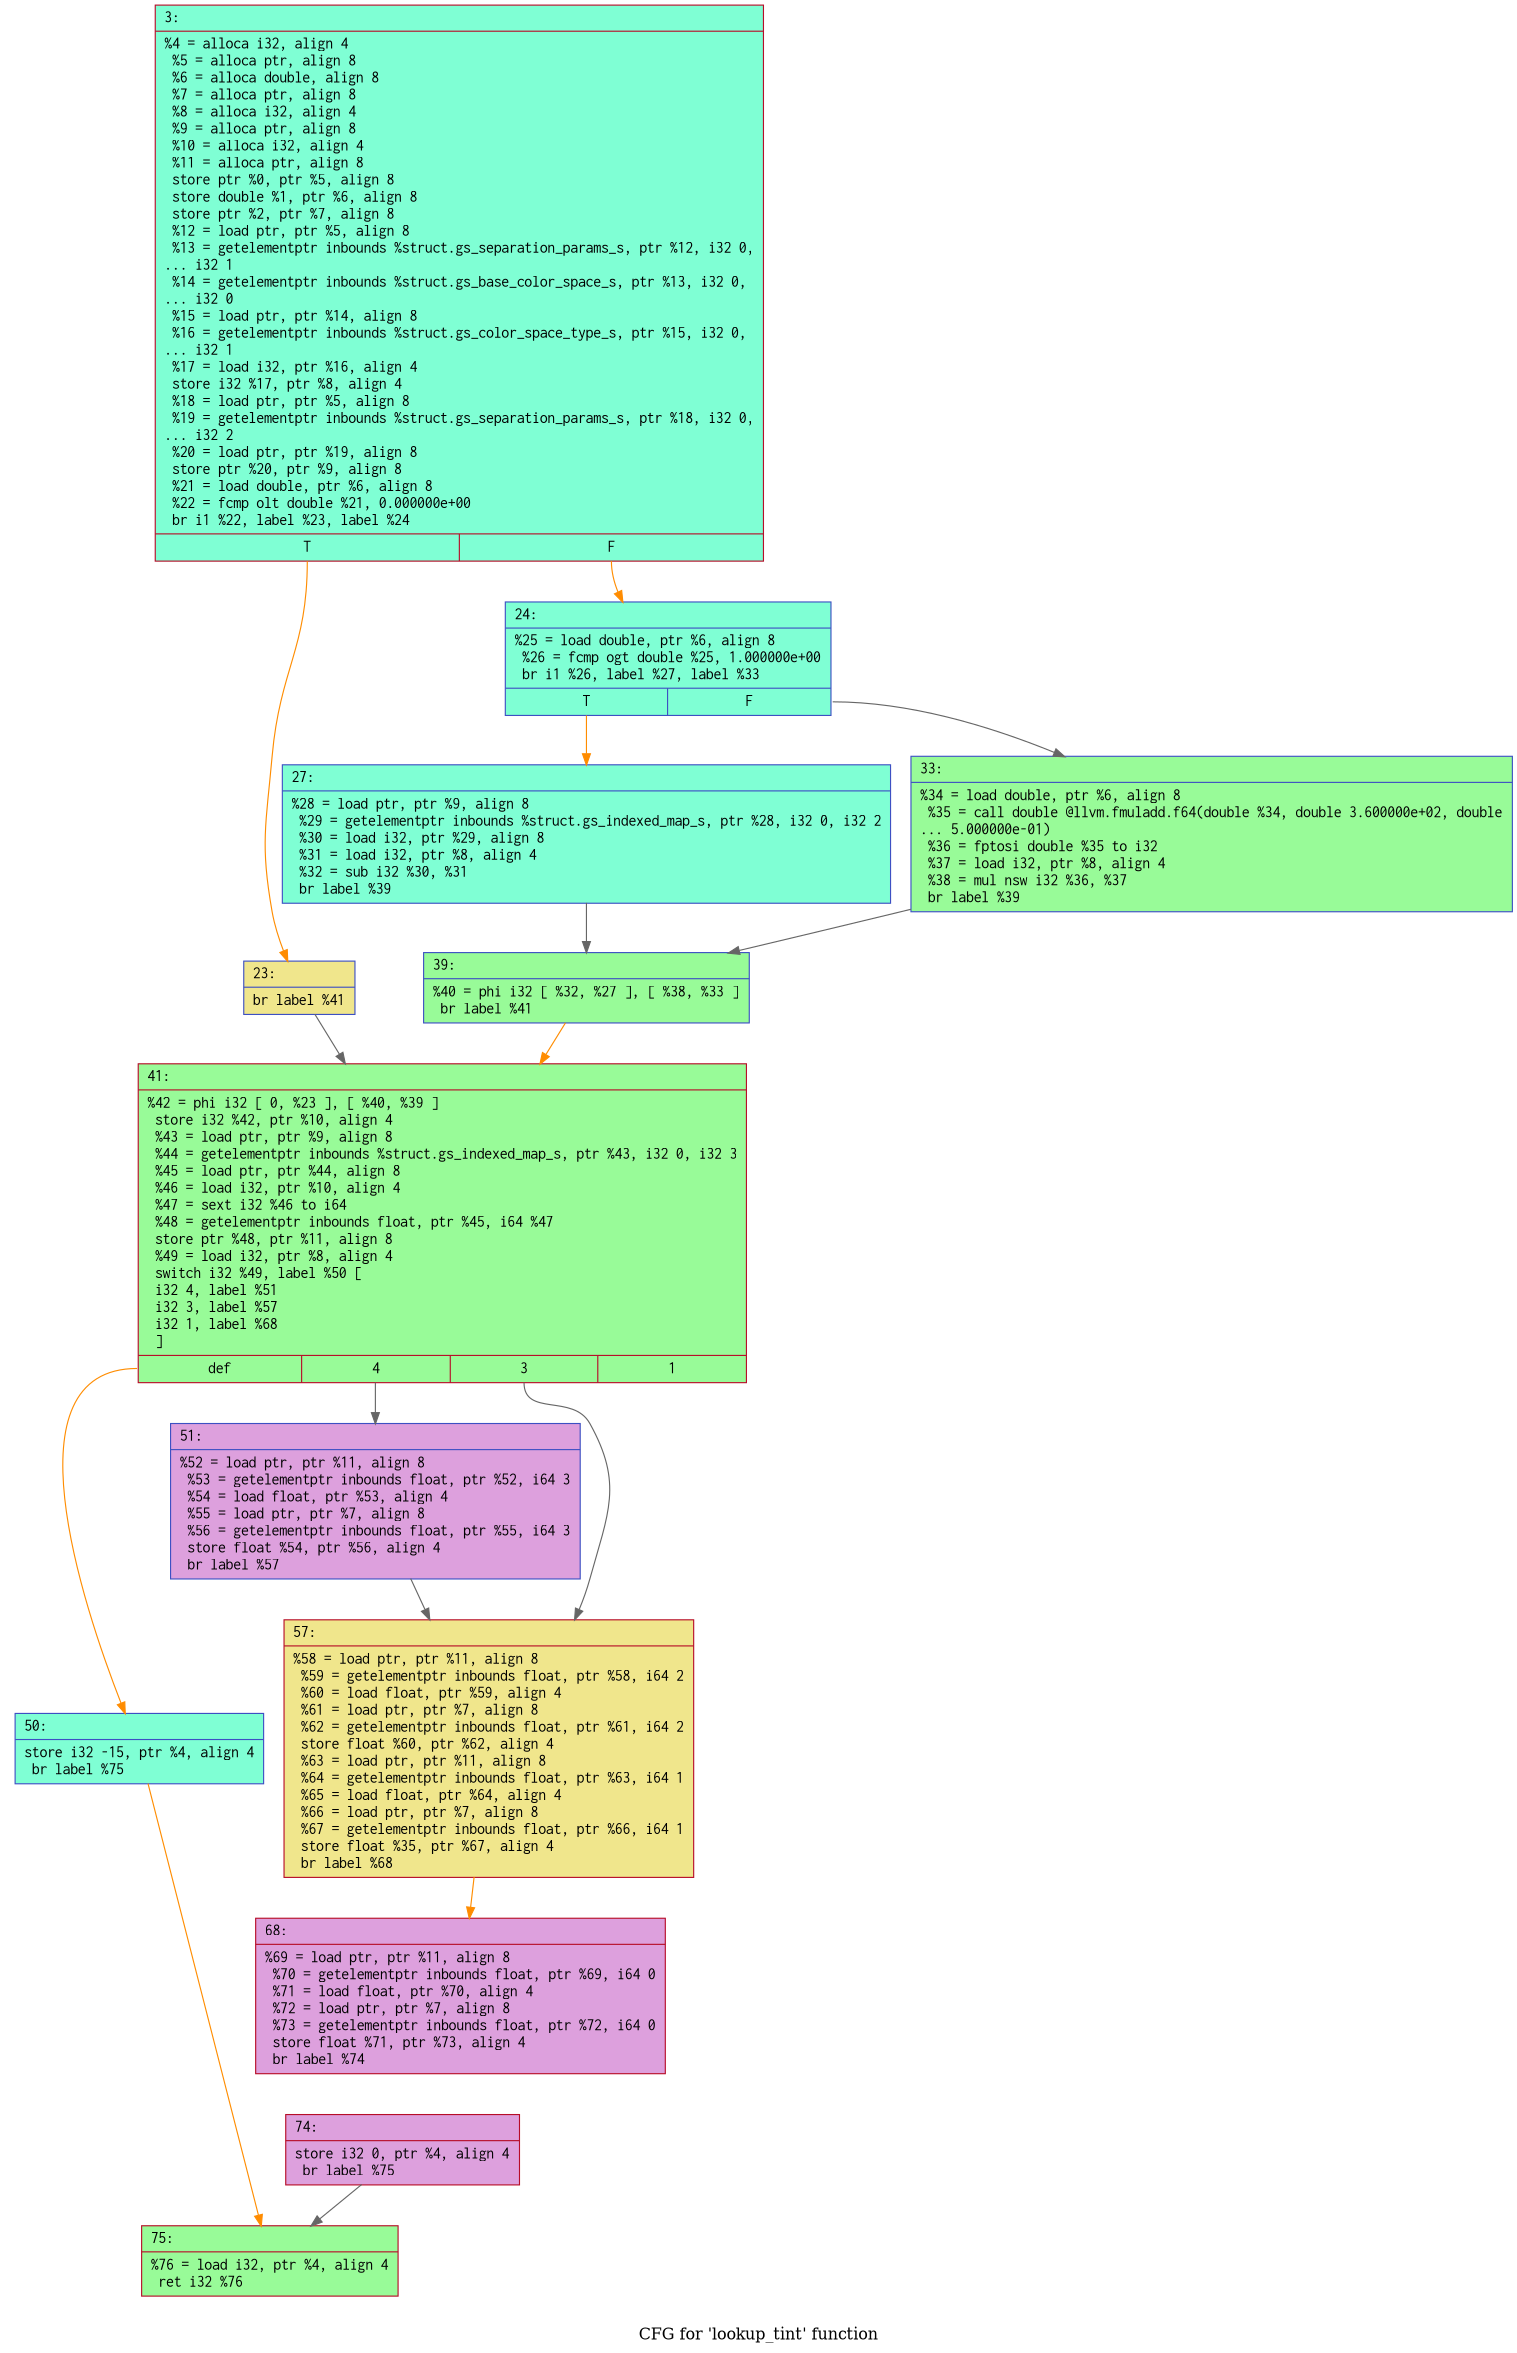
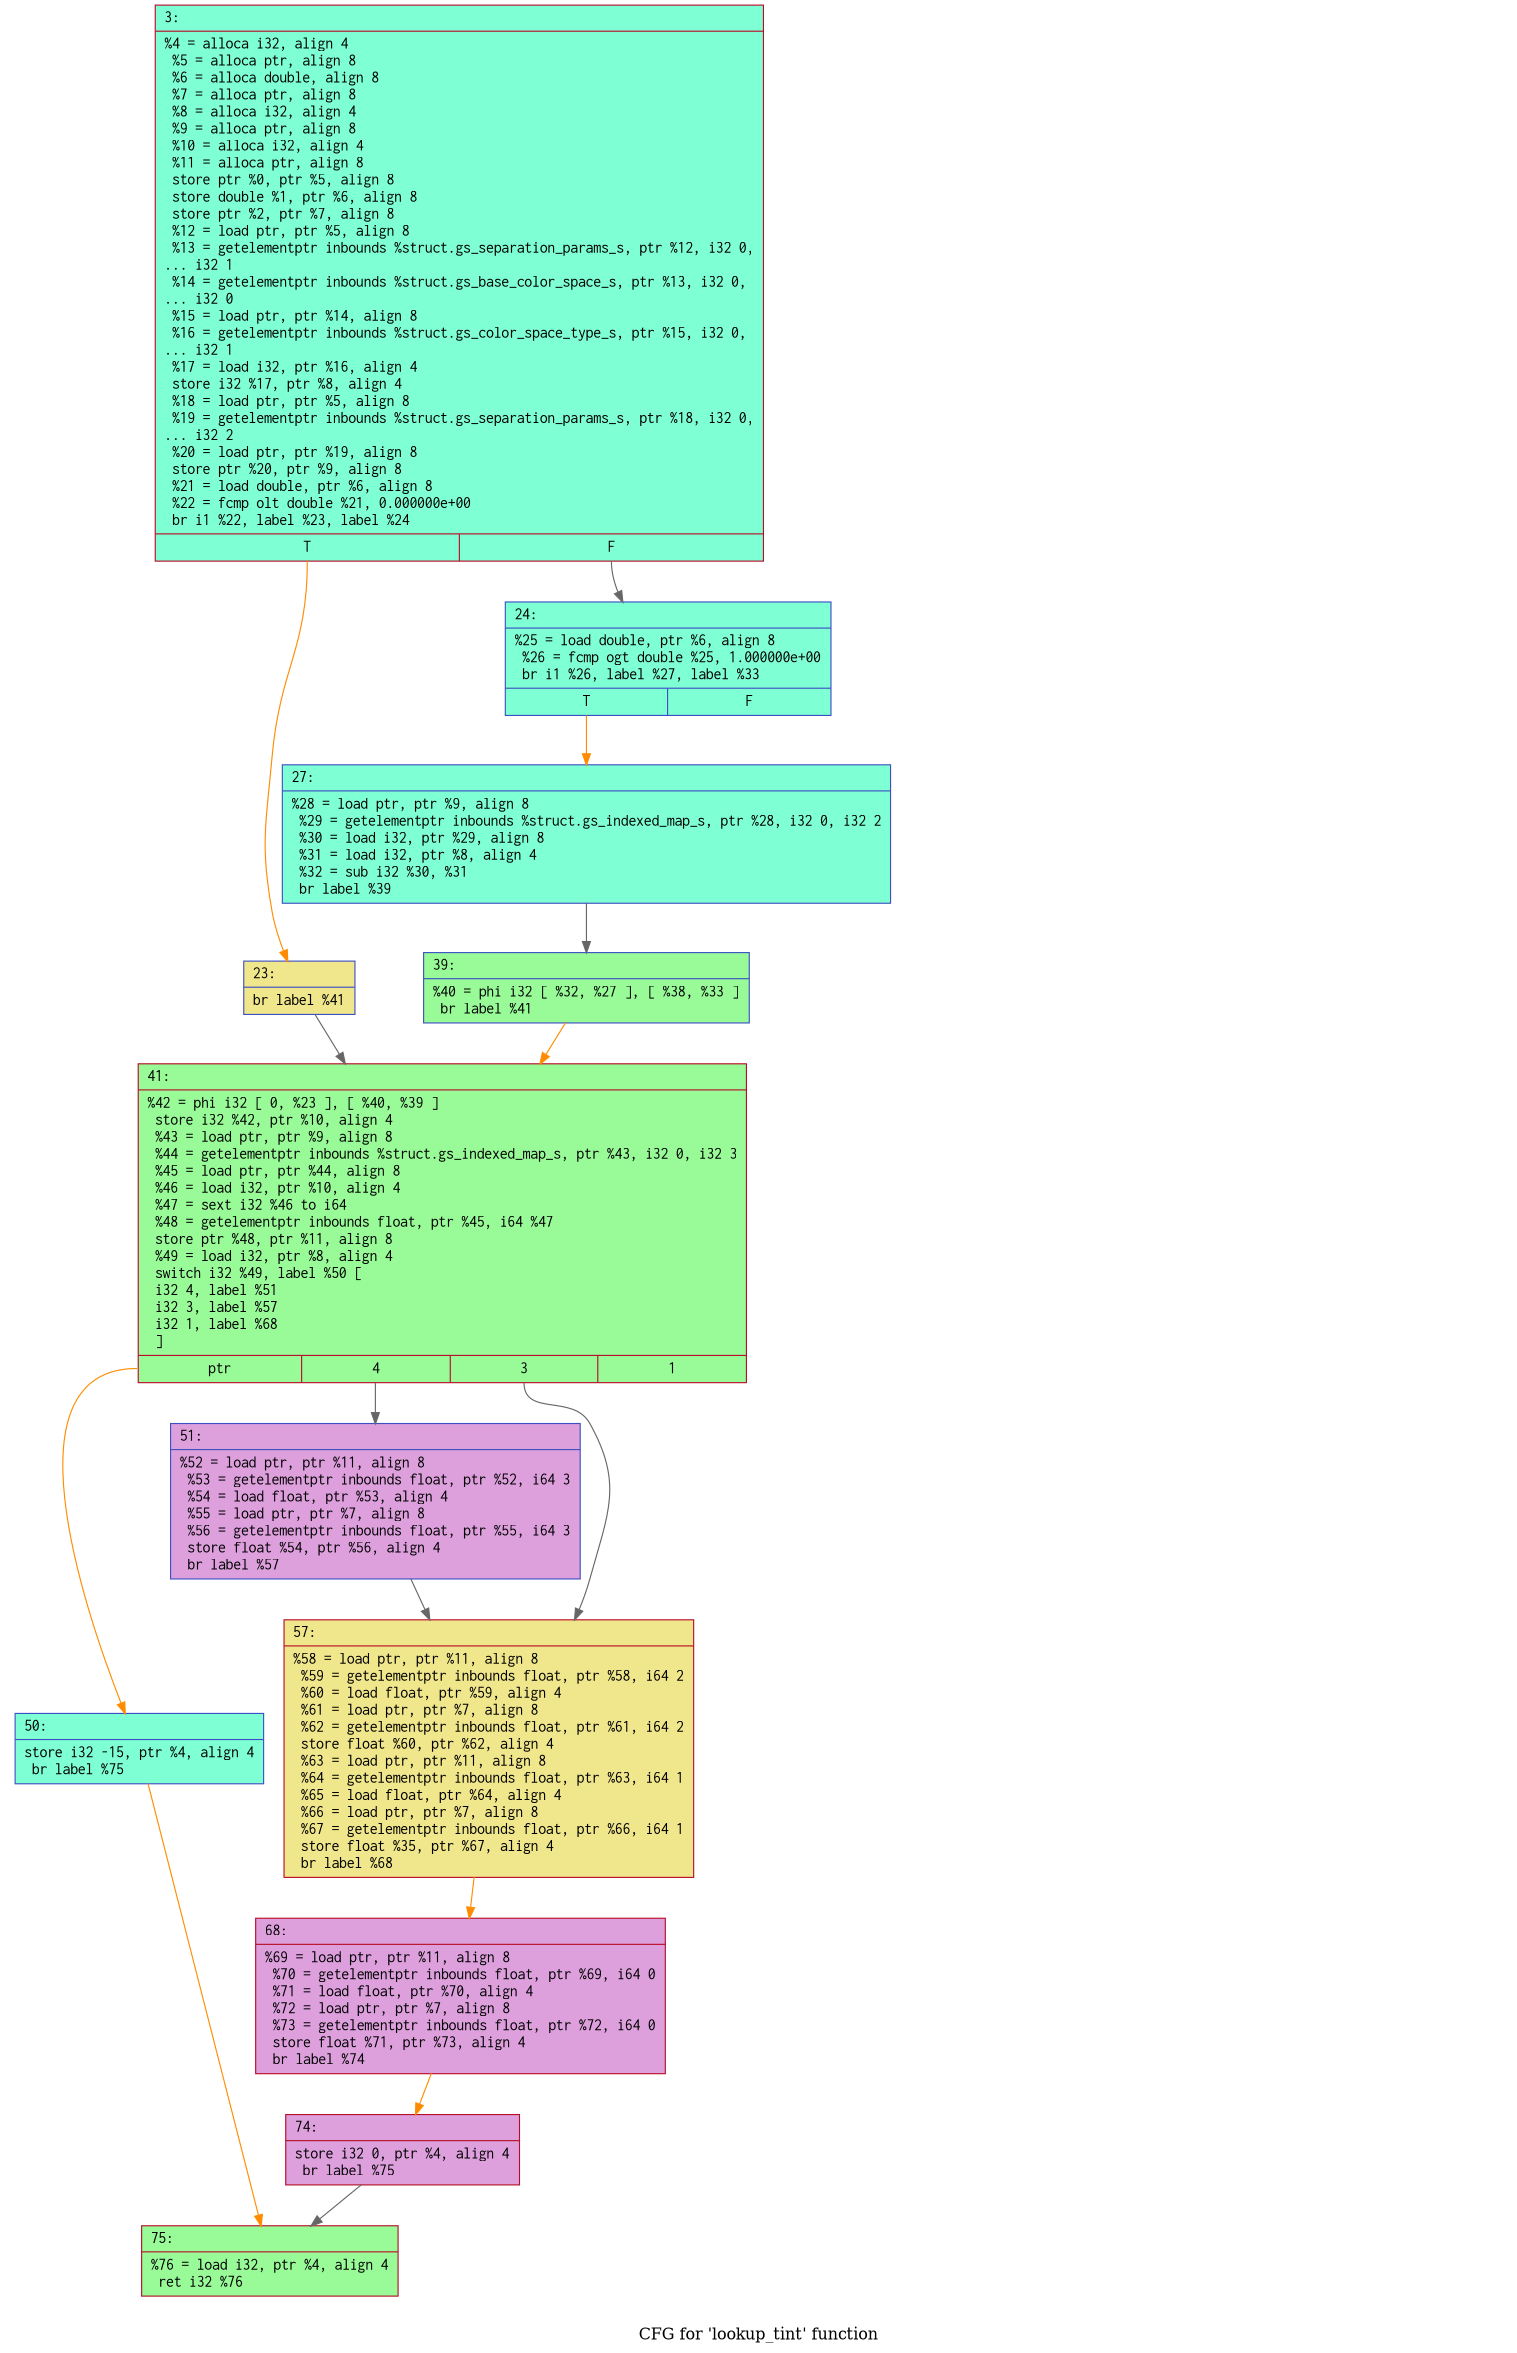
edge "3:" -> "24:": color darkorange -> gray40
node "33:": removed
node "41:": text "def" -> "ptr"
edge "68:" -> "74:": added
